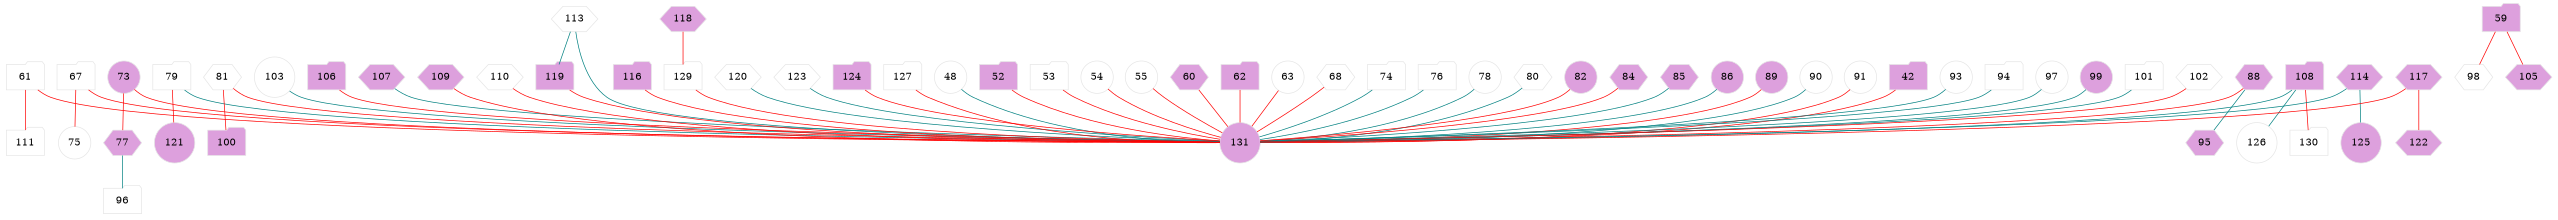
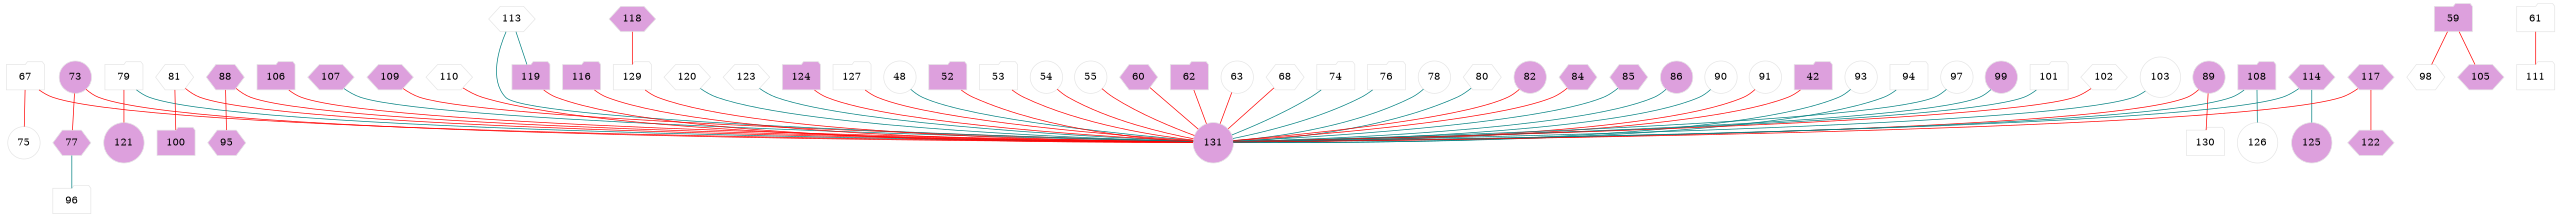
edge "88" -- "95": color teal -> red
edge "108" -- "130": now "89" -- "130"
edge "61" -- "131": removed
